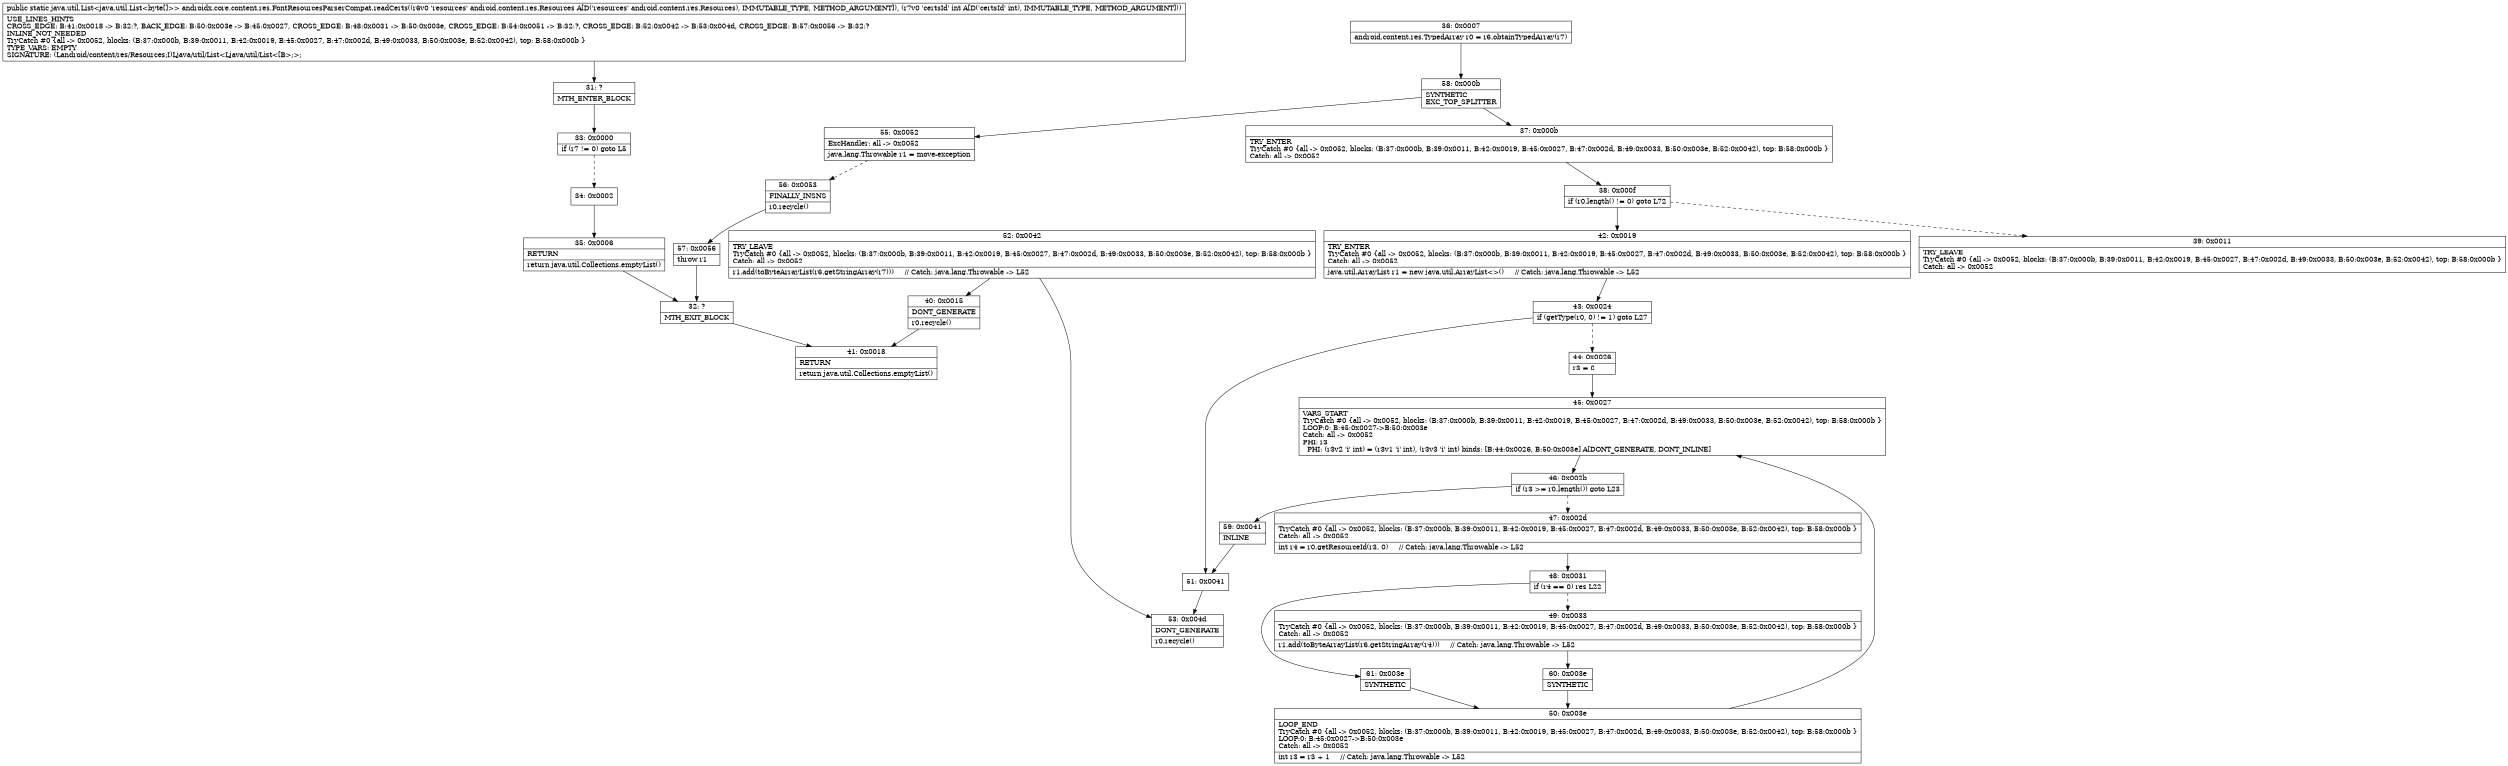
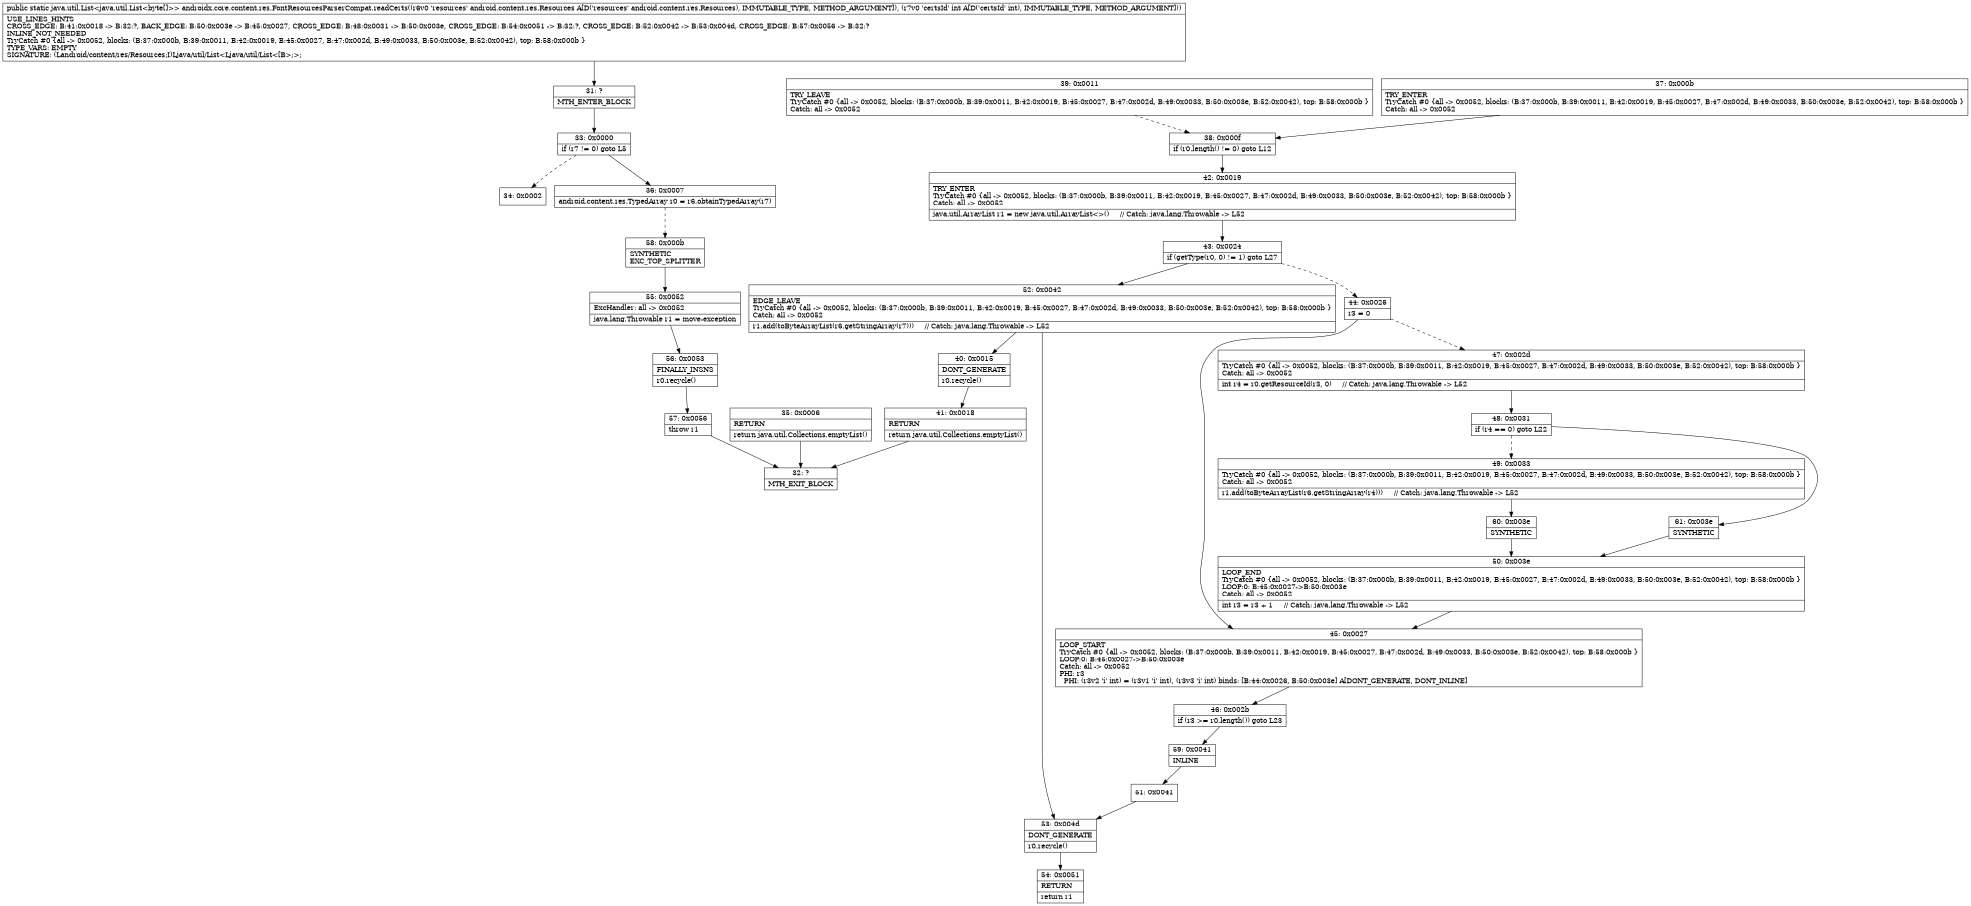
edge "36: 0x0007" -> "58: 0x000b": style solid -> dashed
edge "58: 0x000b" -> "37: 0x000b": removed
edge "33: 0x0000" -> "36: 0x0007": added
edge "55: 0x0052" -> "56: 0x0053": style dashed -> solid
node "38: 0x000f": text "if (r0.length() != 0) goto L72" -> "if (r0.length() != 0) goto L12"
edge "34: 0x0002" -> "35: 0x0006": removed
edge "38: 0x000f" -> "39: 0x0011": reversed
node "52: 0x0042": text "TRY_LEAVE" -> "EDGE_LEAVE"
edge "32: ?" -> "41: 0x0018": reversed
edge "43: 0x0024" -> "51: 0x0041": now "43: 0x0024" -> "52: 0x0042"
node "45: 0x0027": text "VARS_START" -> "LOOP_START"
edge "46: 0x002b" -> "47: 0x002d": now "44: 0x0026" -> "47: 0x002d"
node "48: 0x0031": text "if (r4 == 0) res L22" -> "if (r4 == 0) goto L22"
node "54: 0x0051": added
